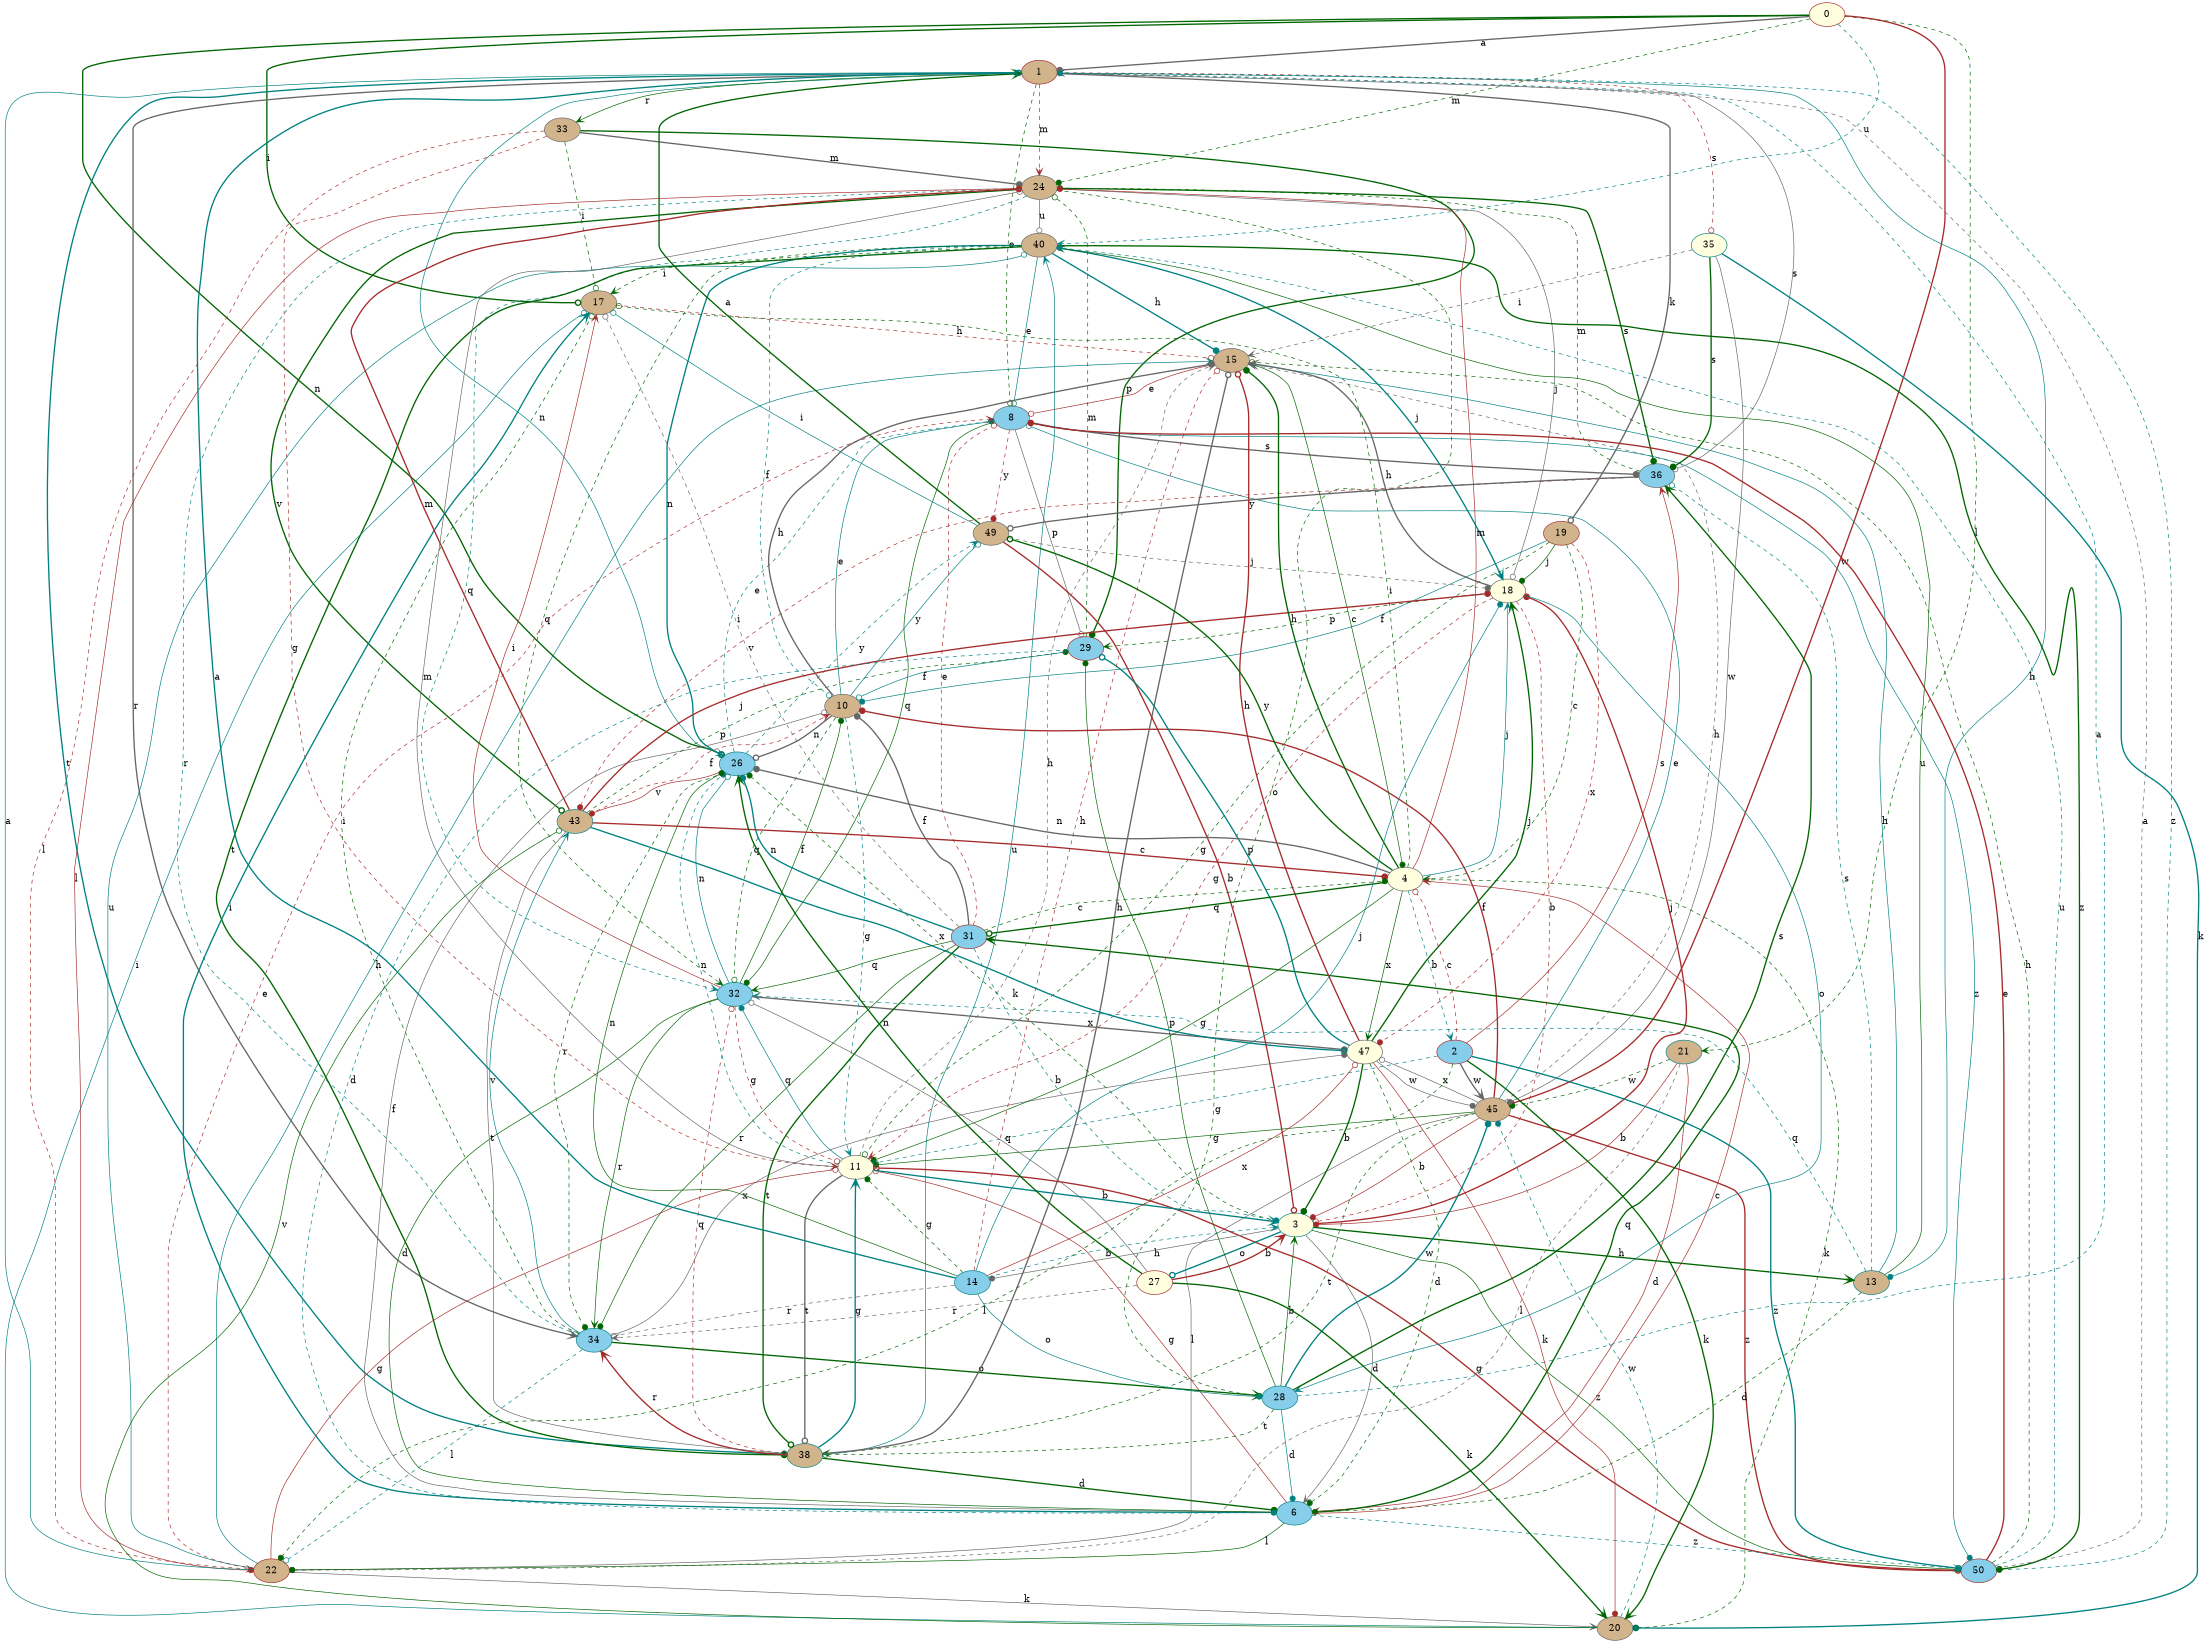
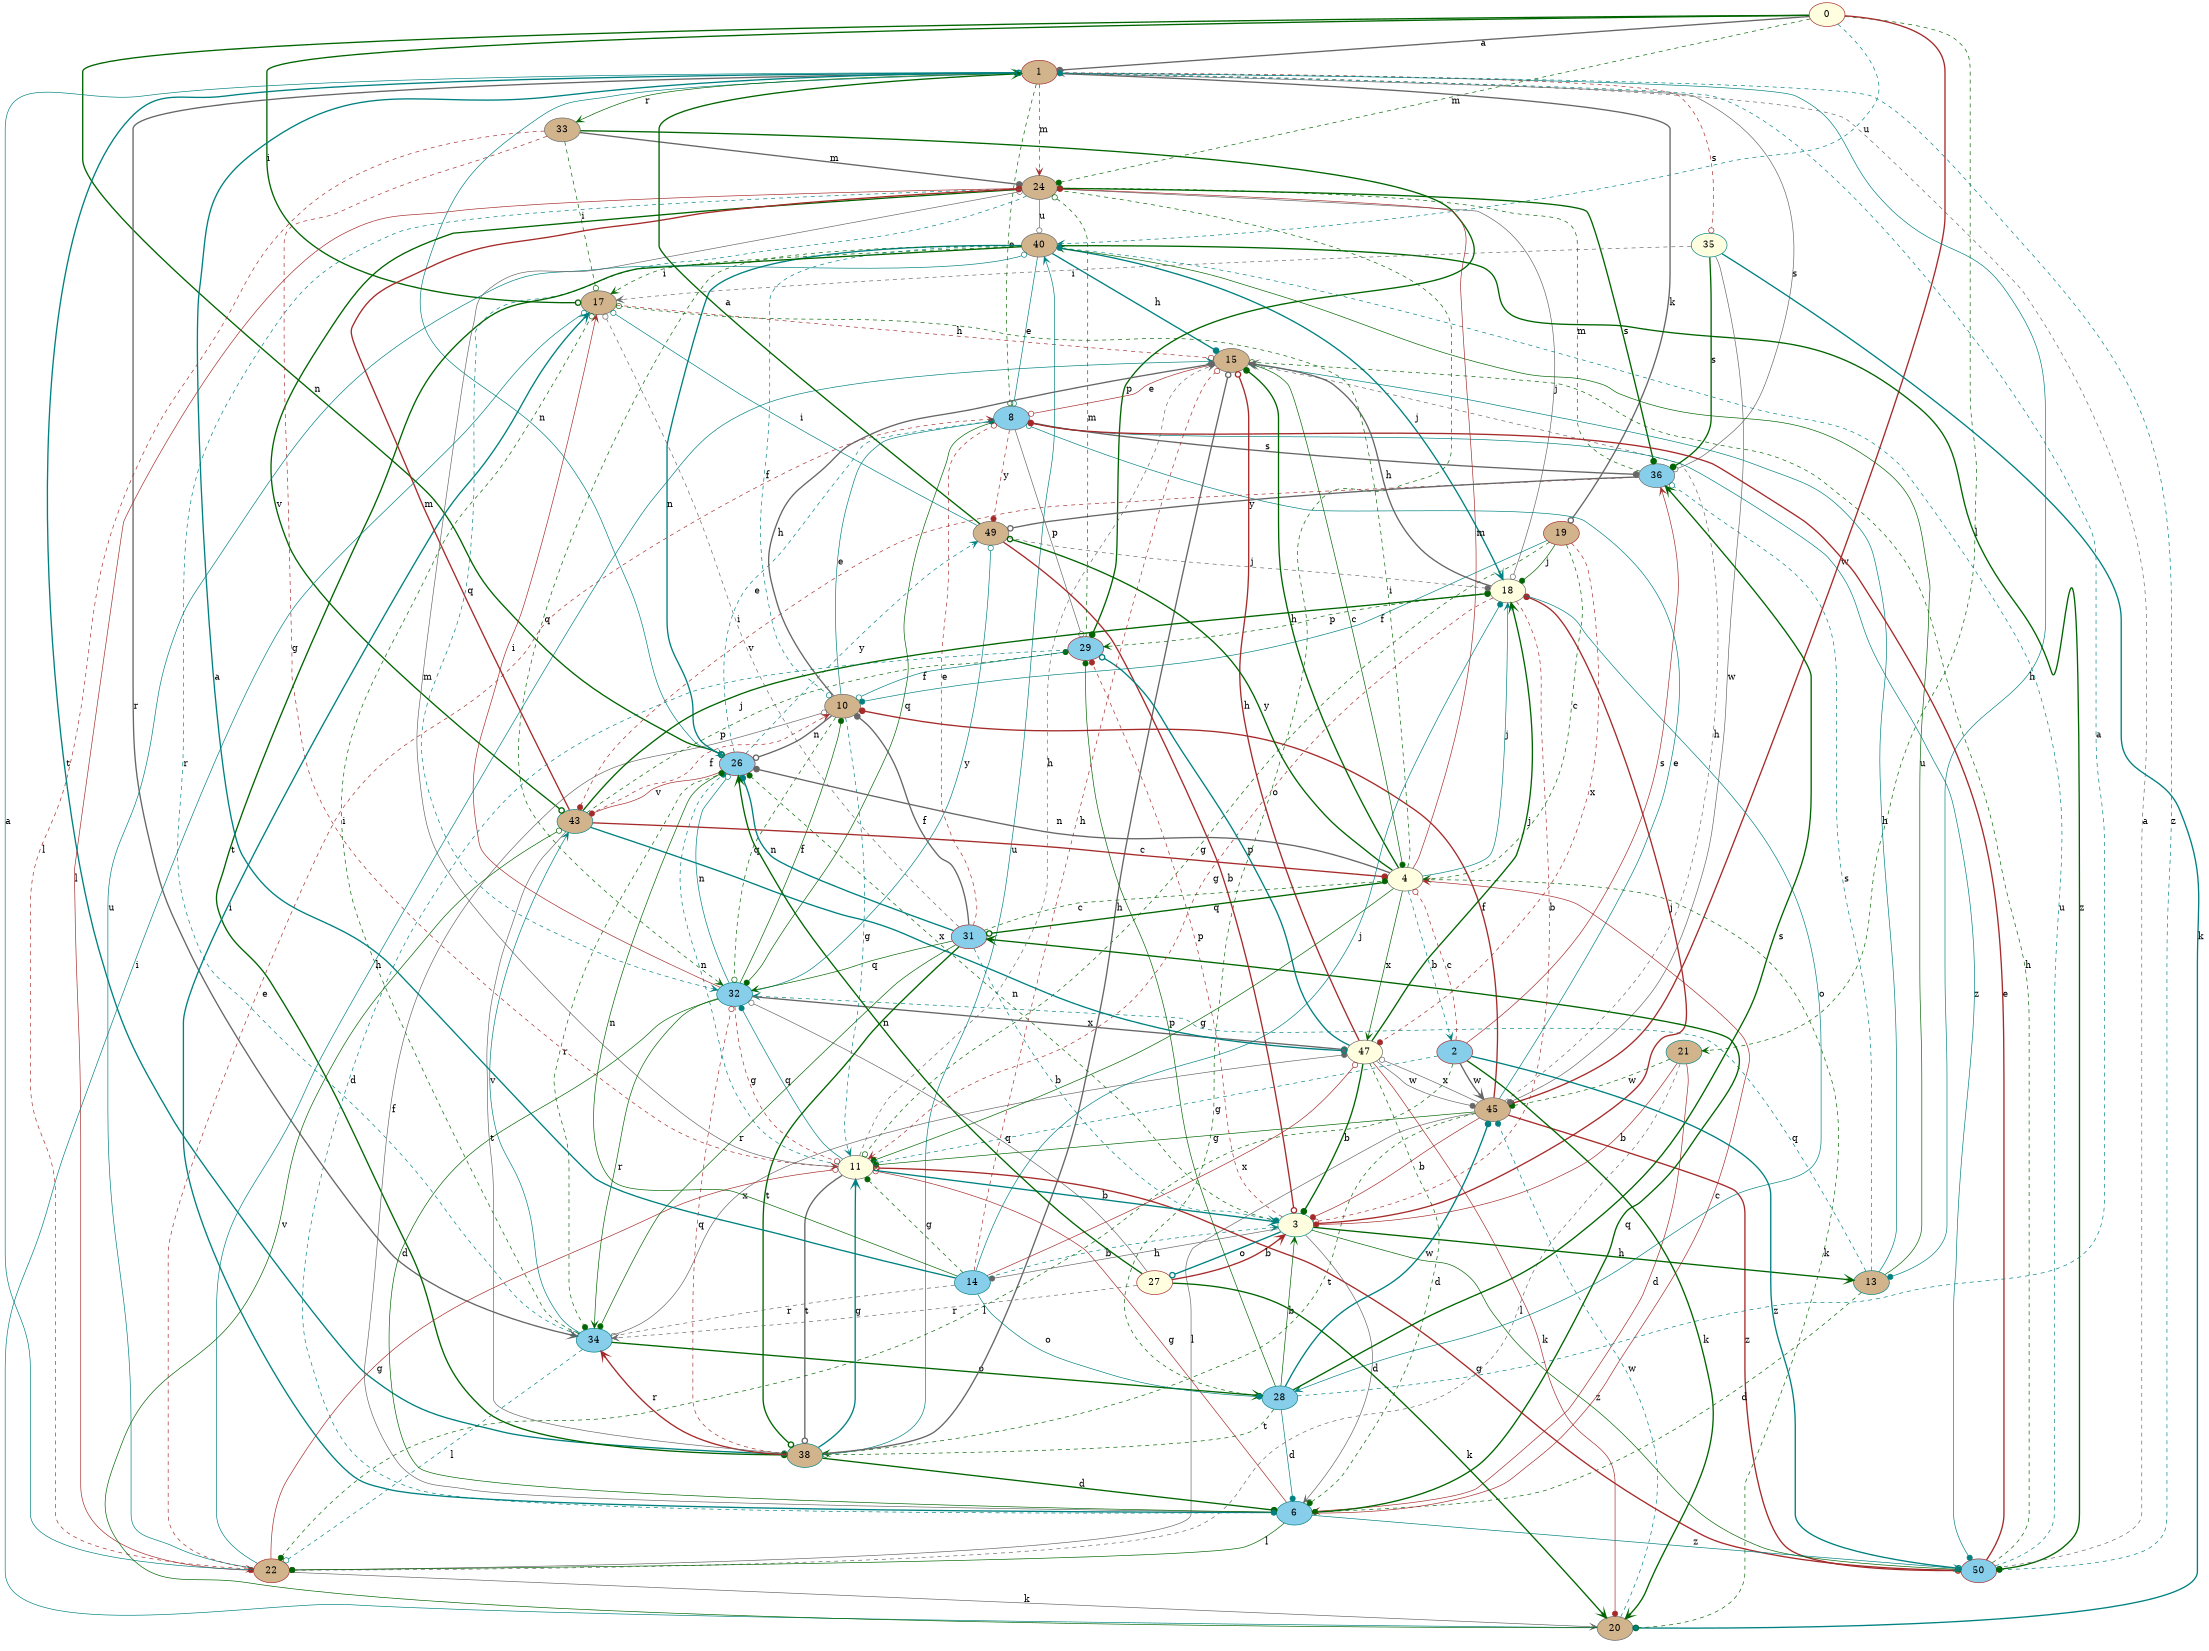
edge "35" -> "15": now "35" -> "17"
edge "10" -> "49": now "32" -> "49"
edge "43" -> "18": color brown -> darkgreen
node "26": color teal -> brown
edge "3" -> "29": added, label "p"
edge "3" -> "26": label "k" -> "n"
edge "6" -> "50": style dashed -> solid
